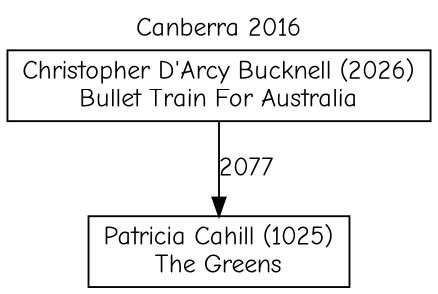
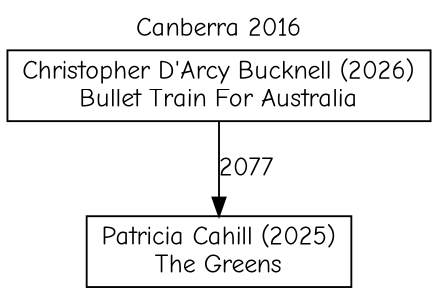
node "Patricia Cahill (1025) The Greens": label "Patricia Cahill (1025) The Greens" -> "Patricia Cahill (2025) The Greens"
